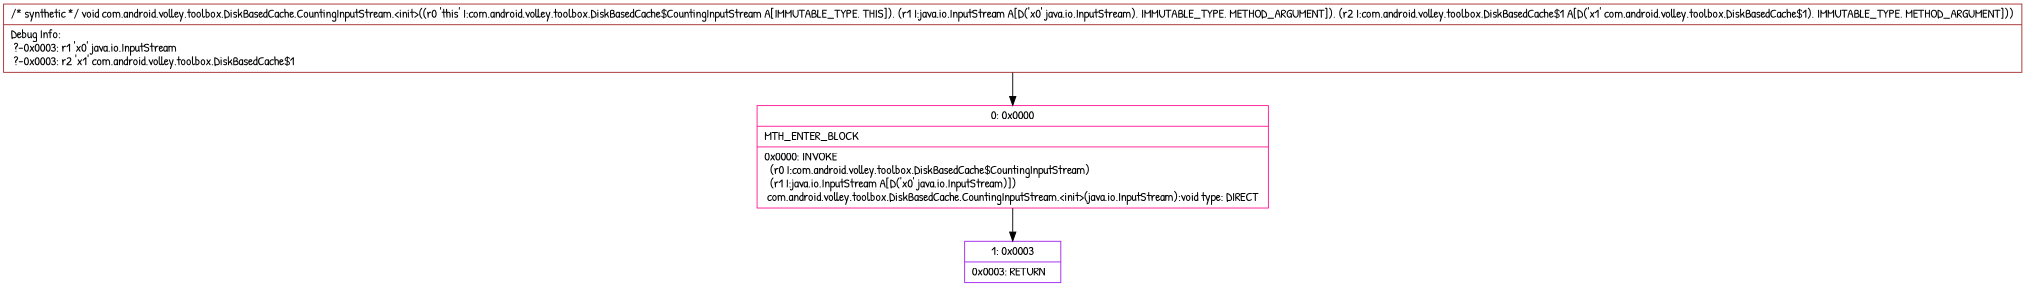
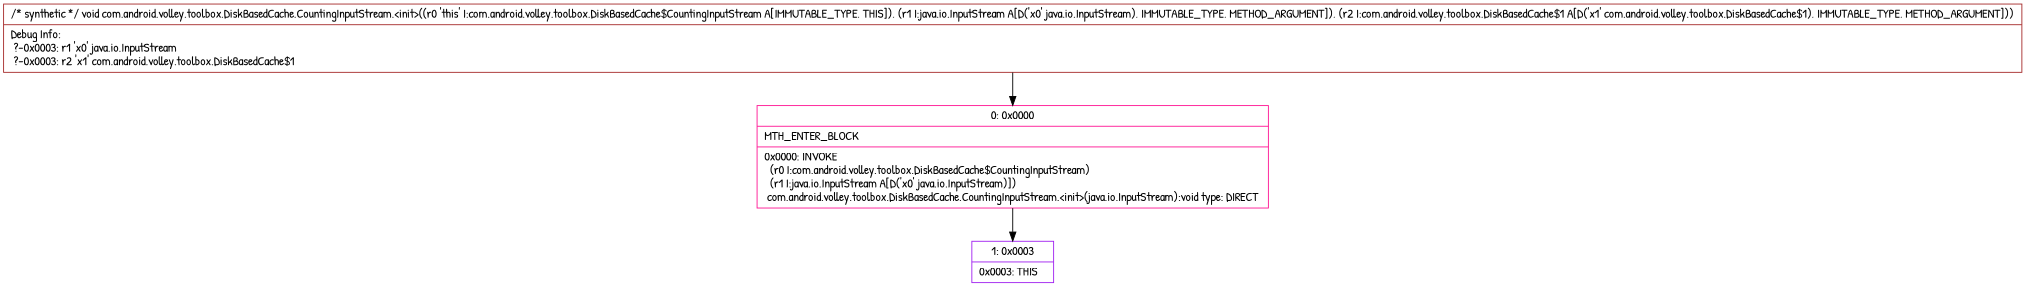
node "1: 0x0003": text "0x0003: RETURN" -> "0x0003: THIS"
